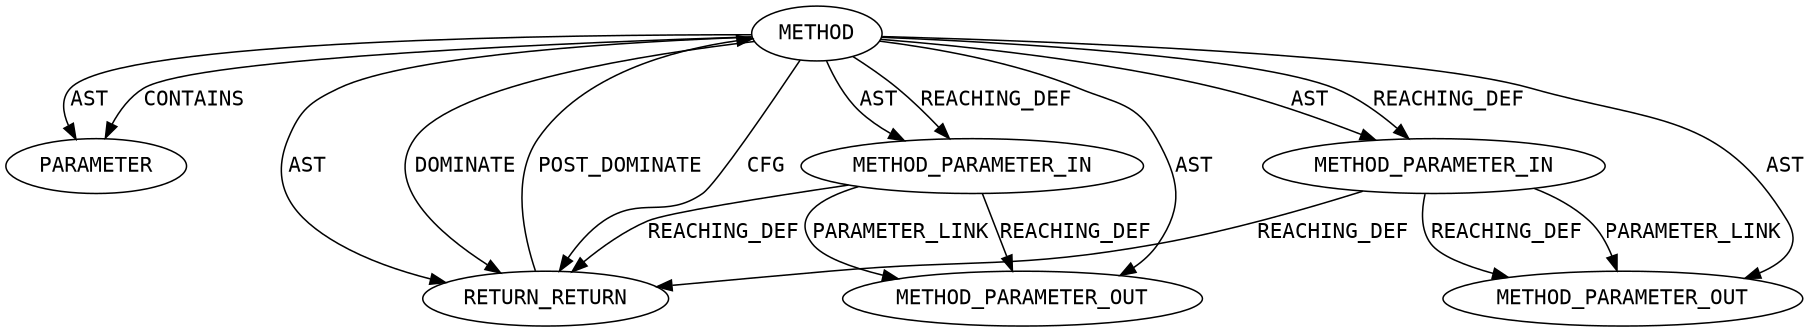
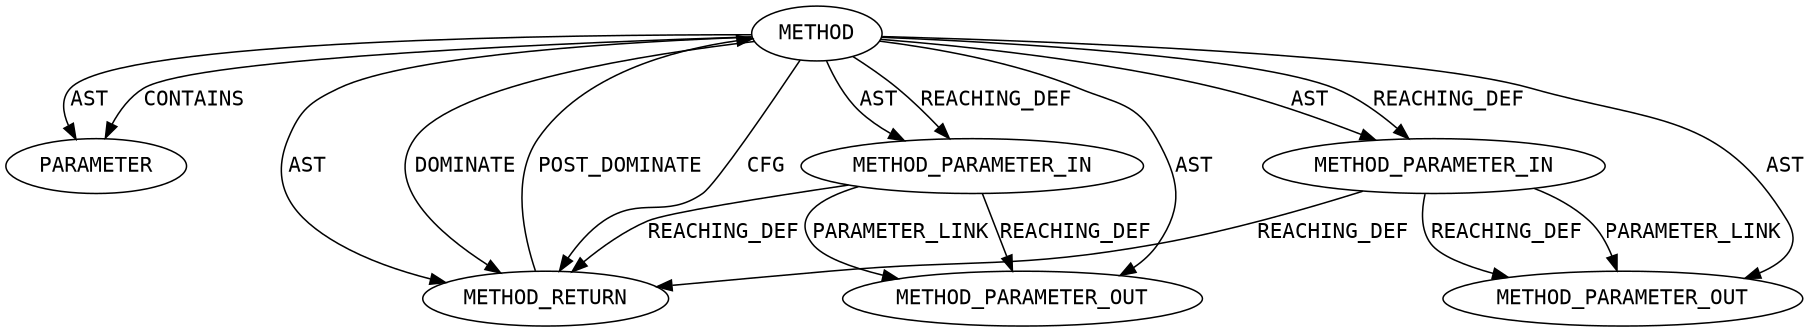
node "RETURN_RETURN": label "RETURN_RETURN" -> "METHOD_RETURN"
